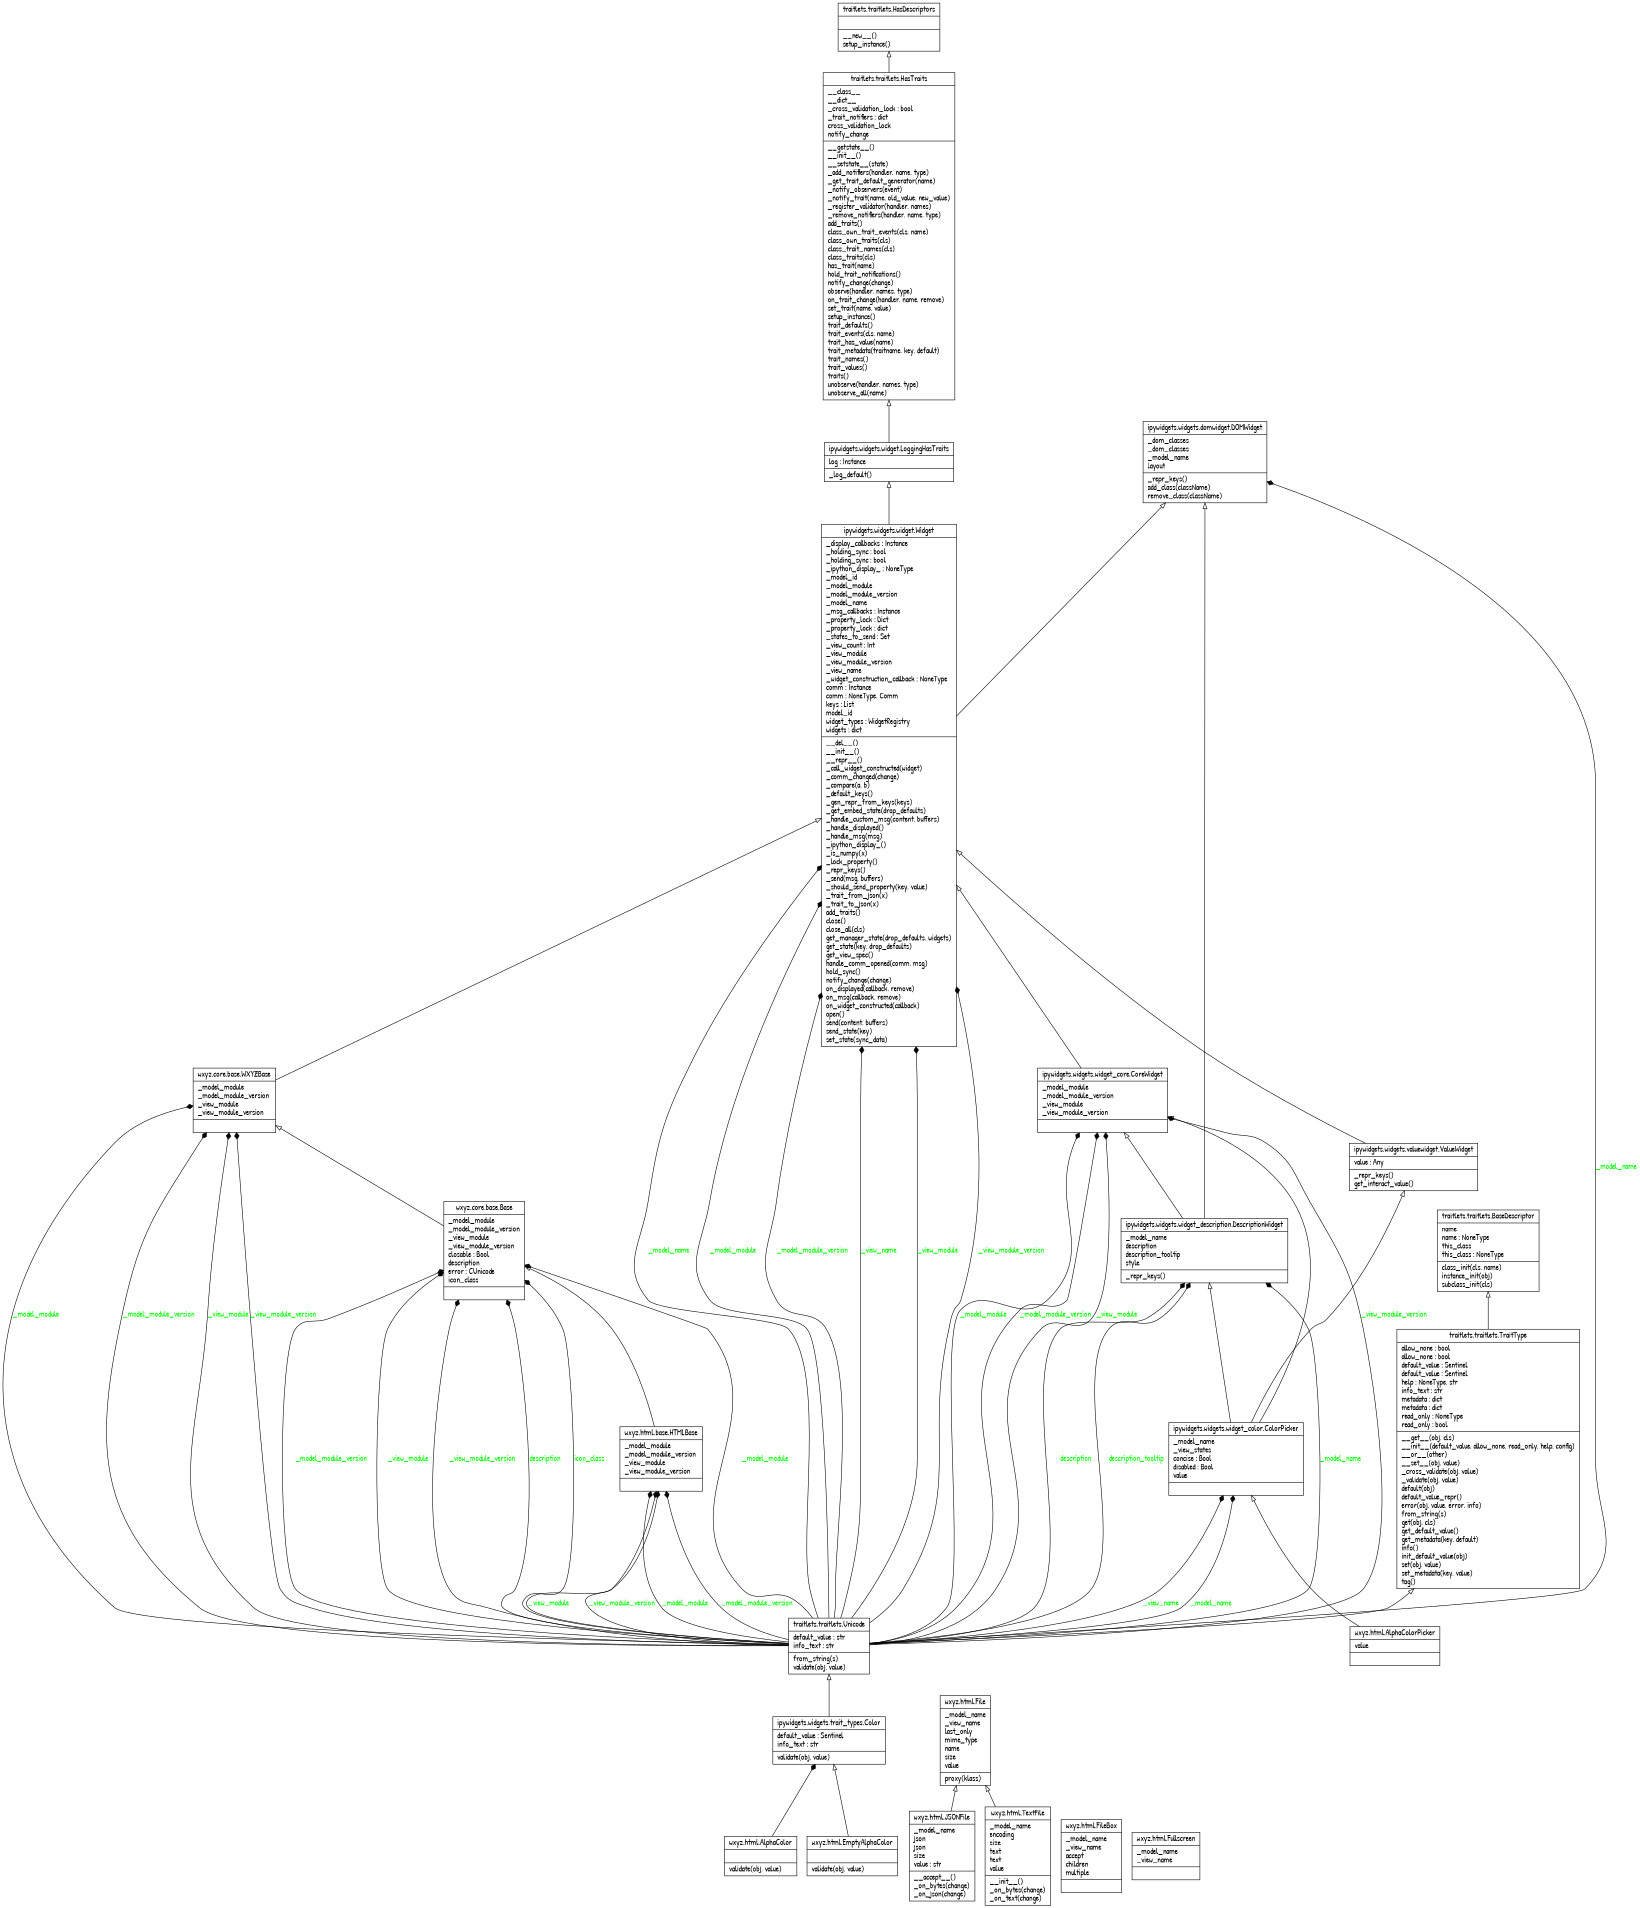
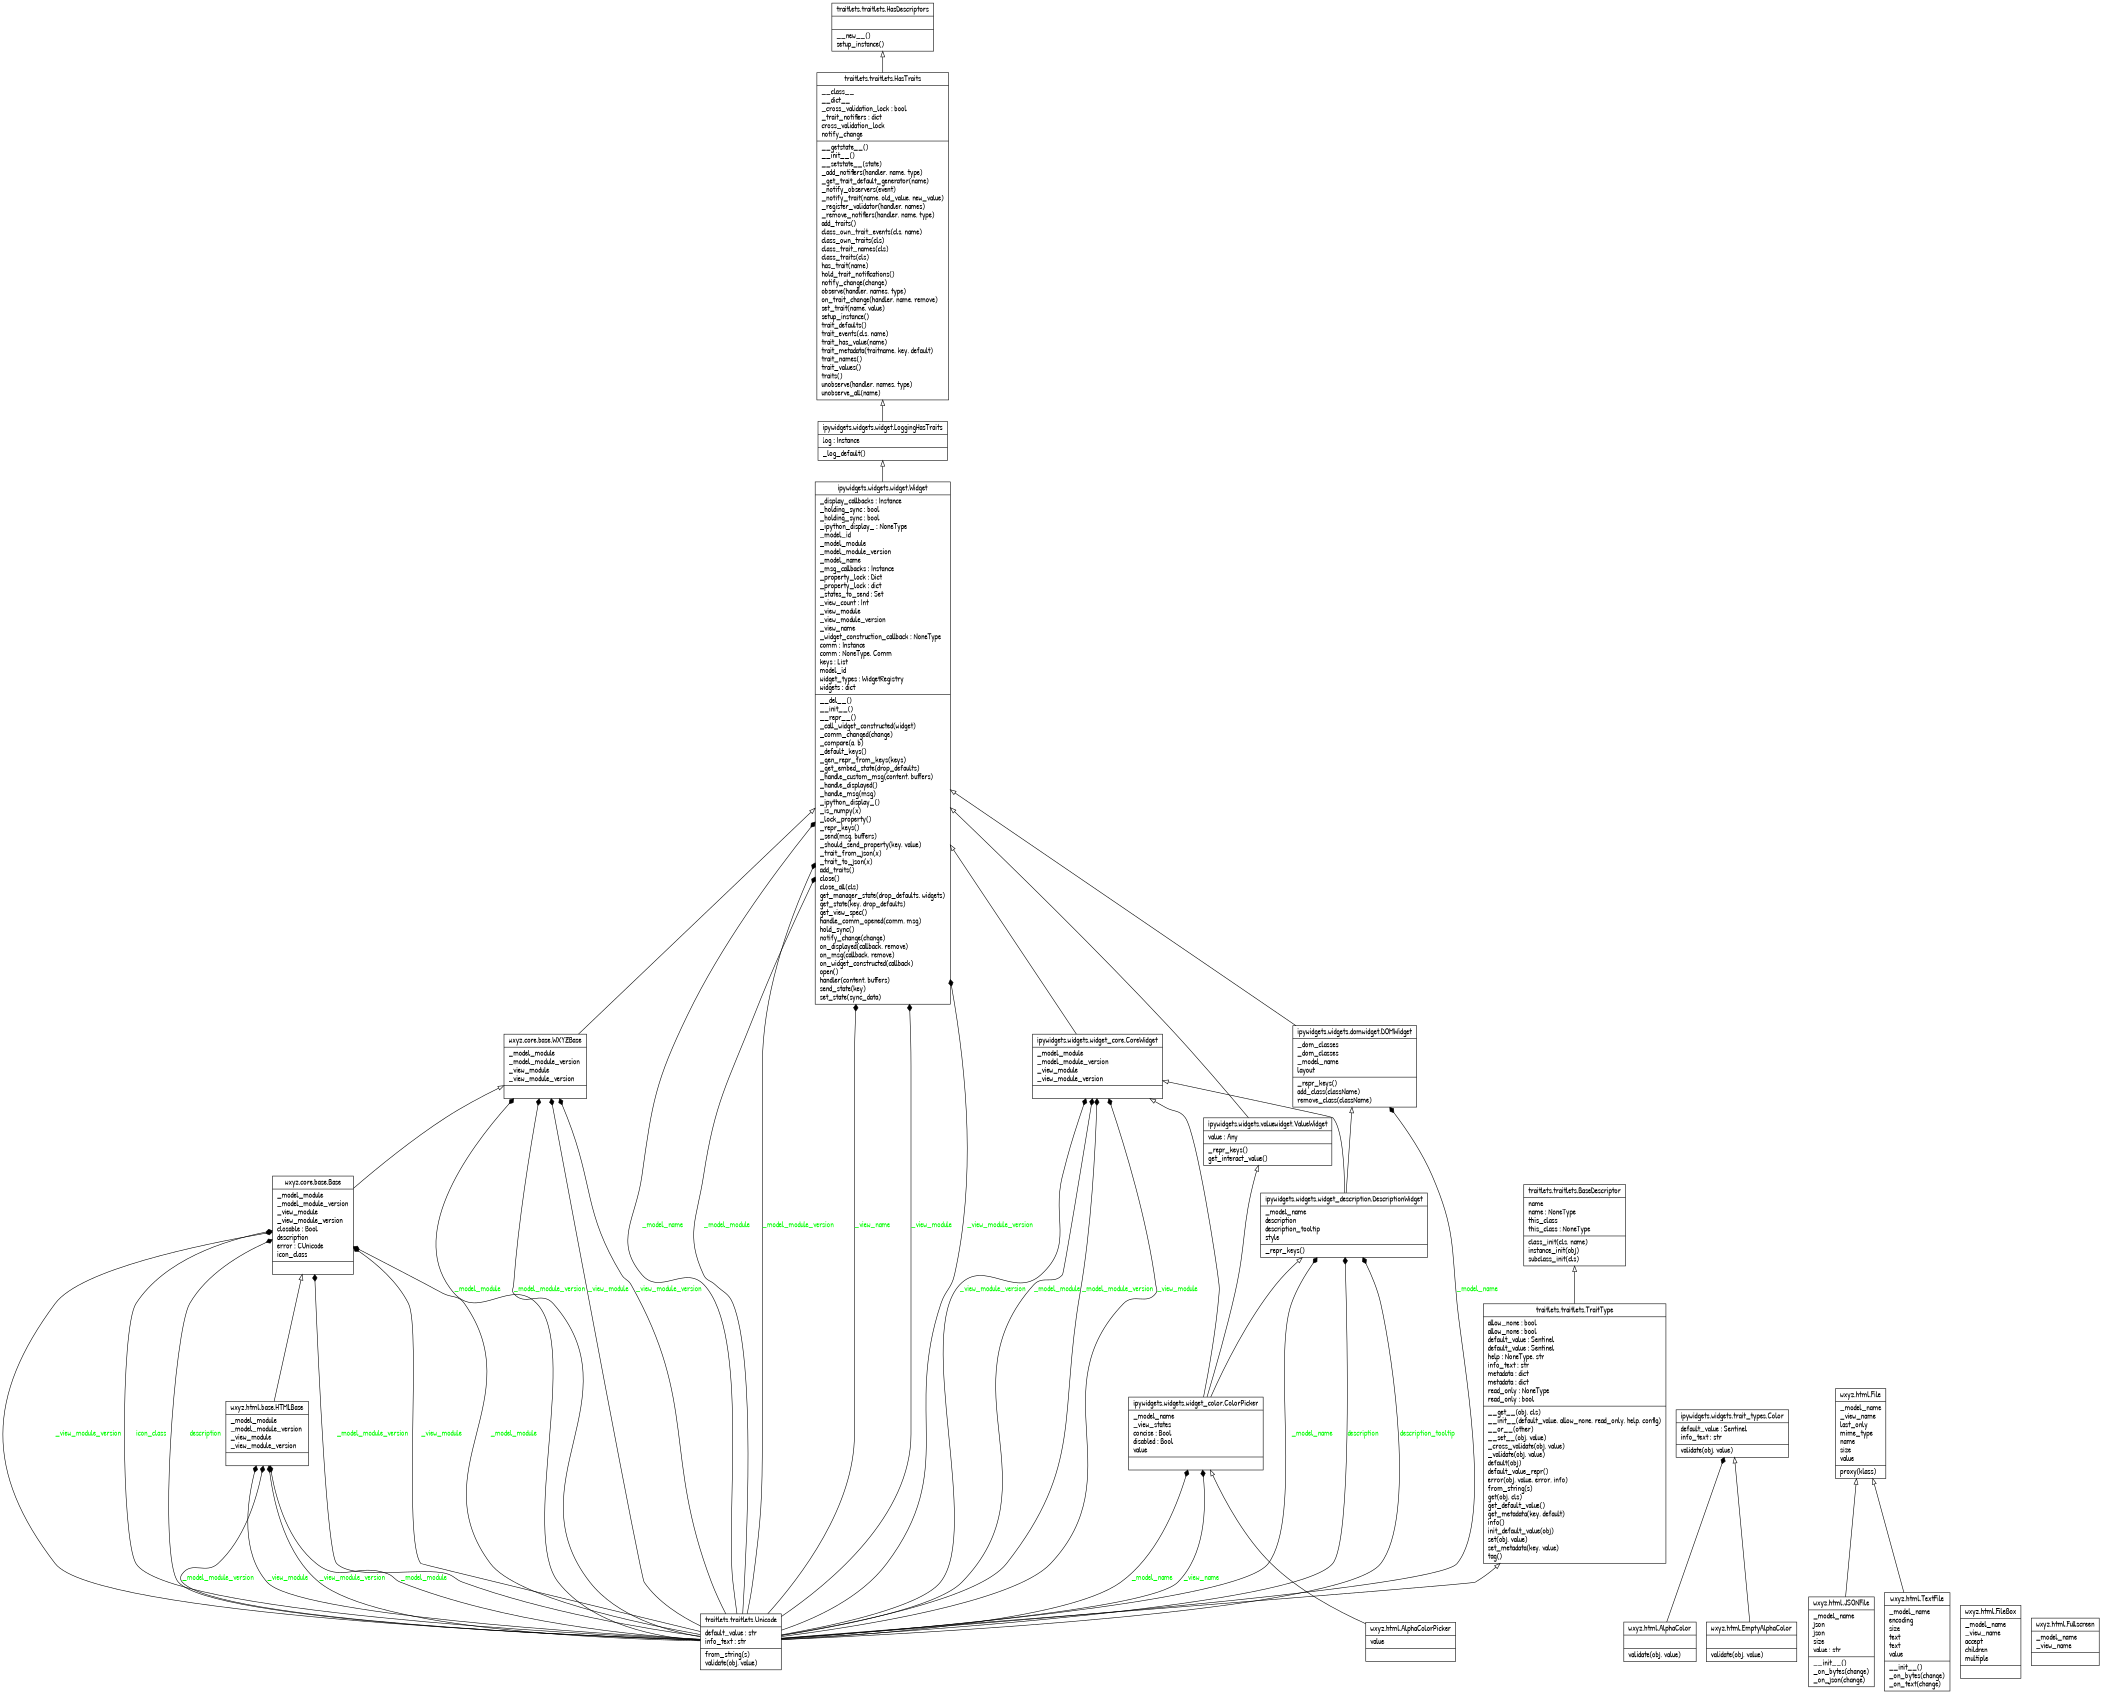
edge "ipywidgets.widgets.widget.Widget" -> "ipywidgets.widgets.domwidget.DOMWidget": reversed
node "ipywidgets.widgets.widget.Widget": text "send(content, buffers)" -> "handler(content, buffers)"
edge "ipywidgets.widgets.trait_types.Color" -> "traitlets.traitlets.Unicode": removed
node "wxyz.html.JSONFile": text "__accept__()" -> "__init__()"
